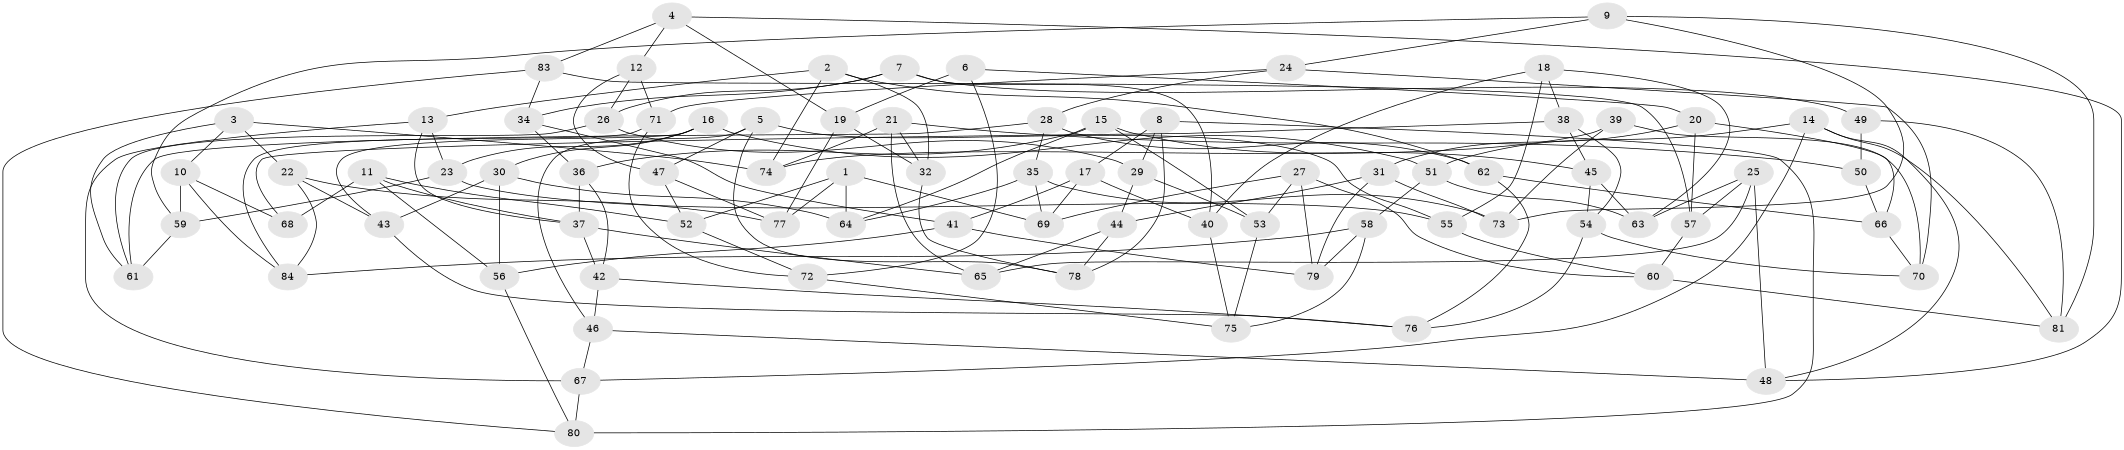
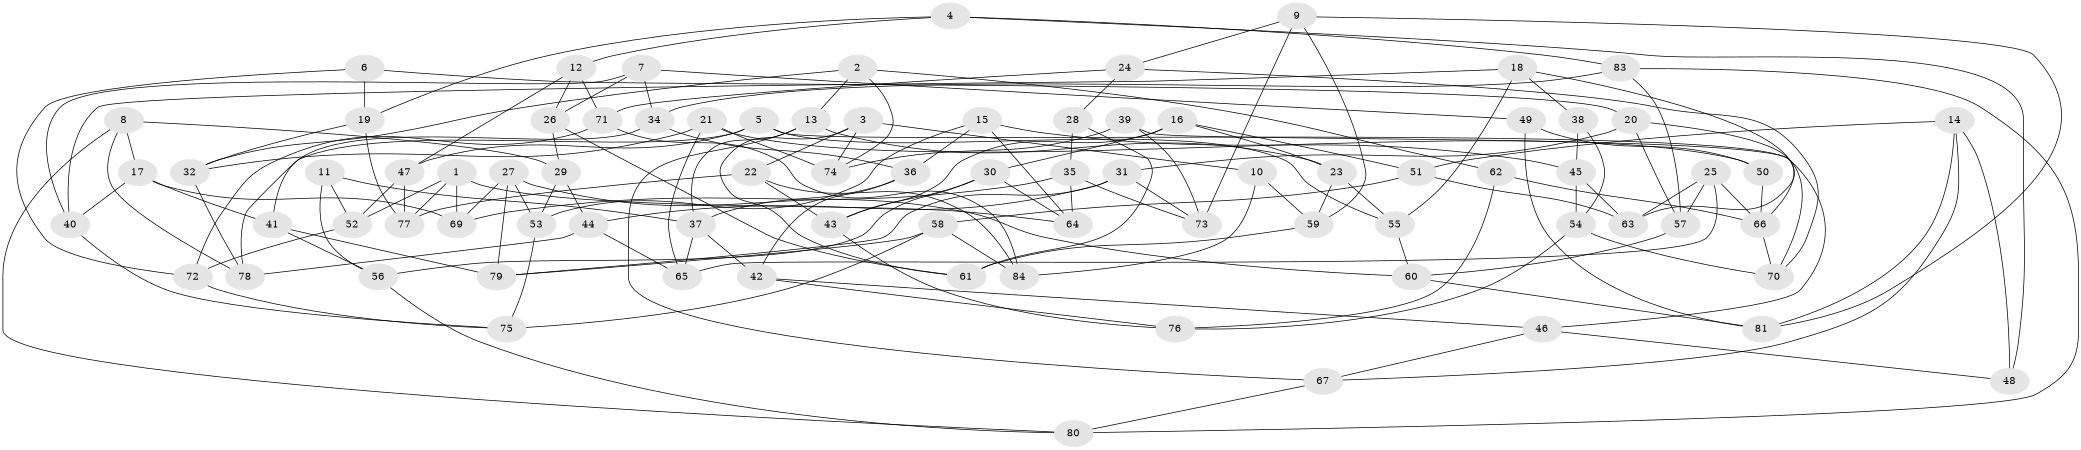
edge "28" -- "62": removed
node "68": removed
edge "25" -- "48": now "25" -- "66"
